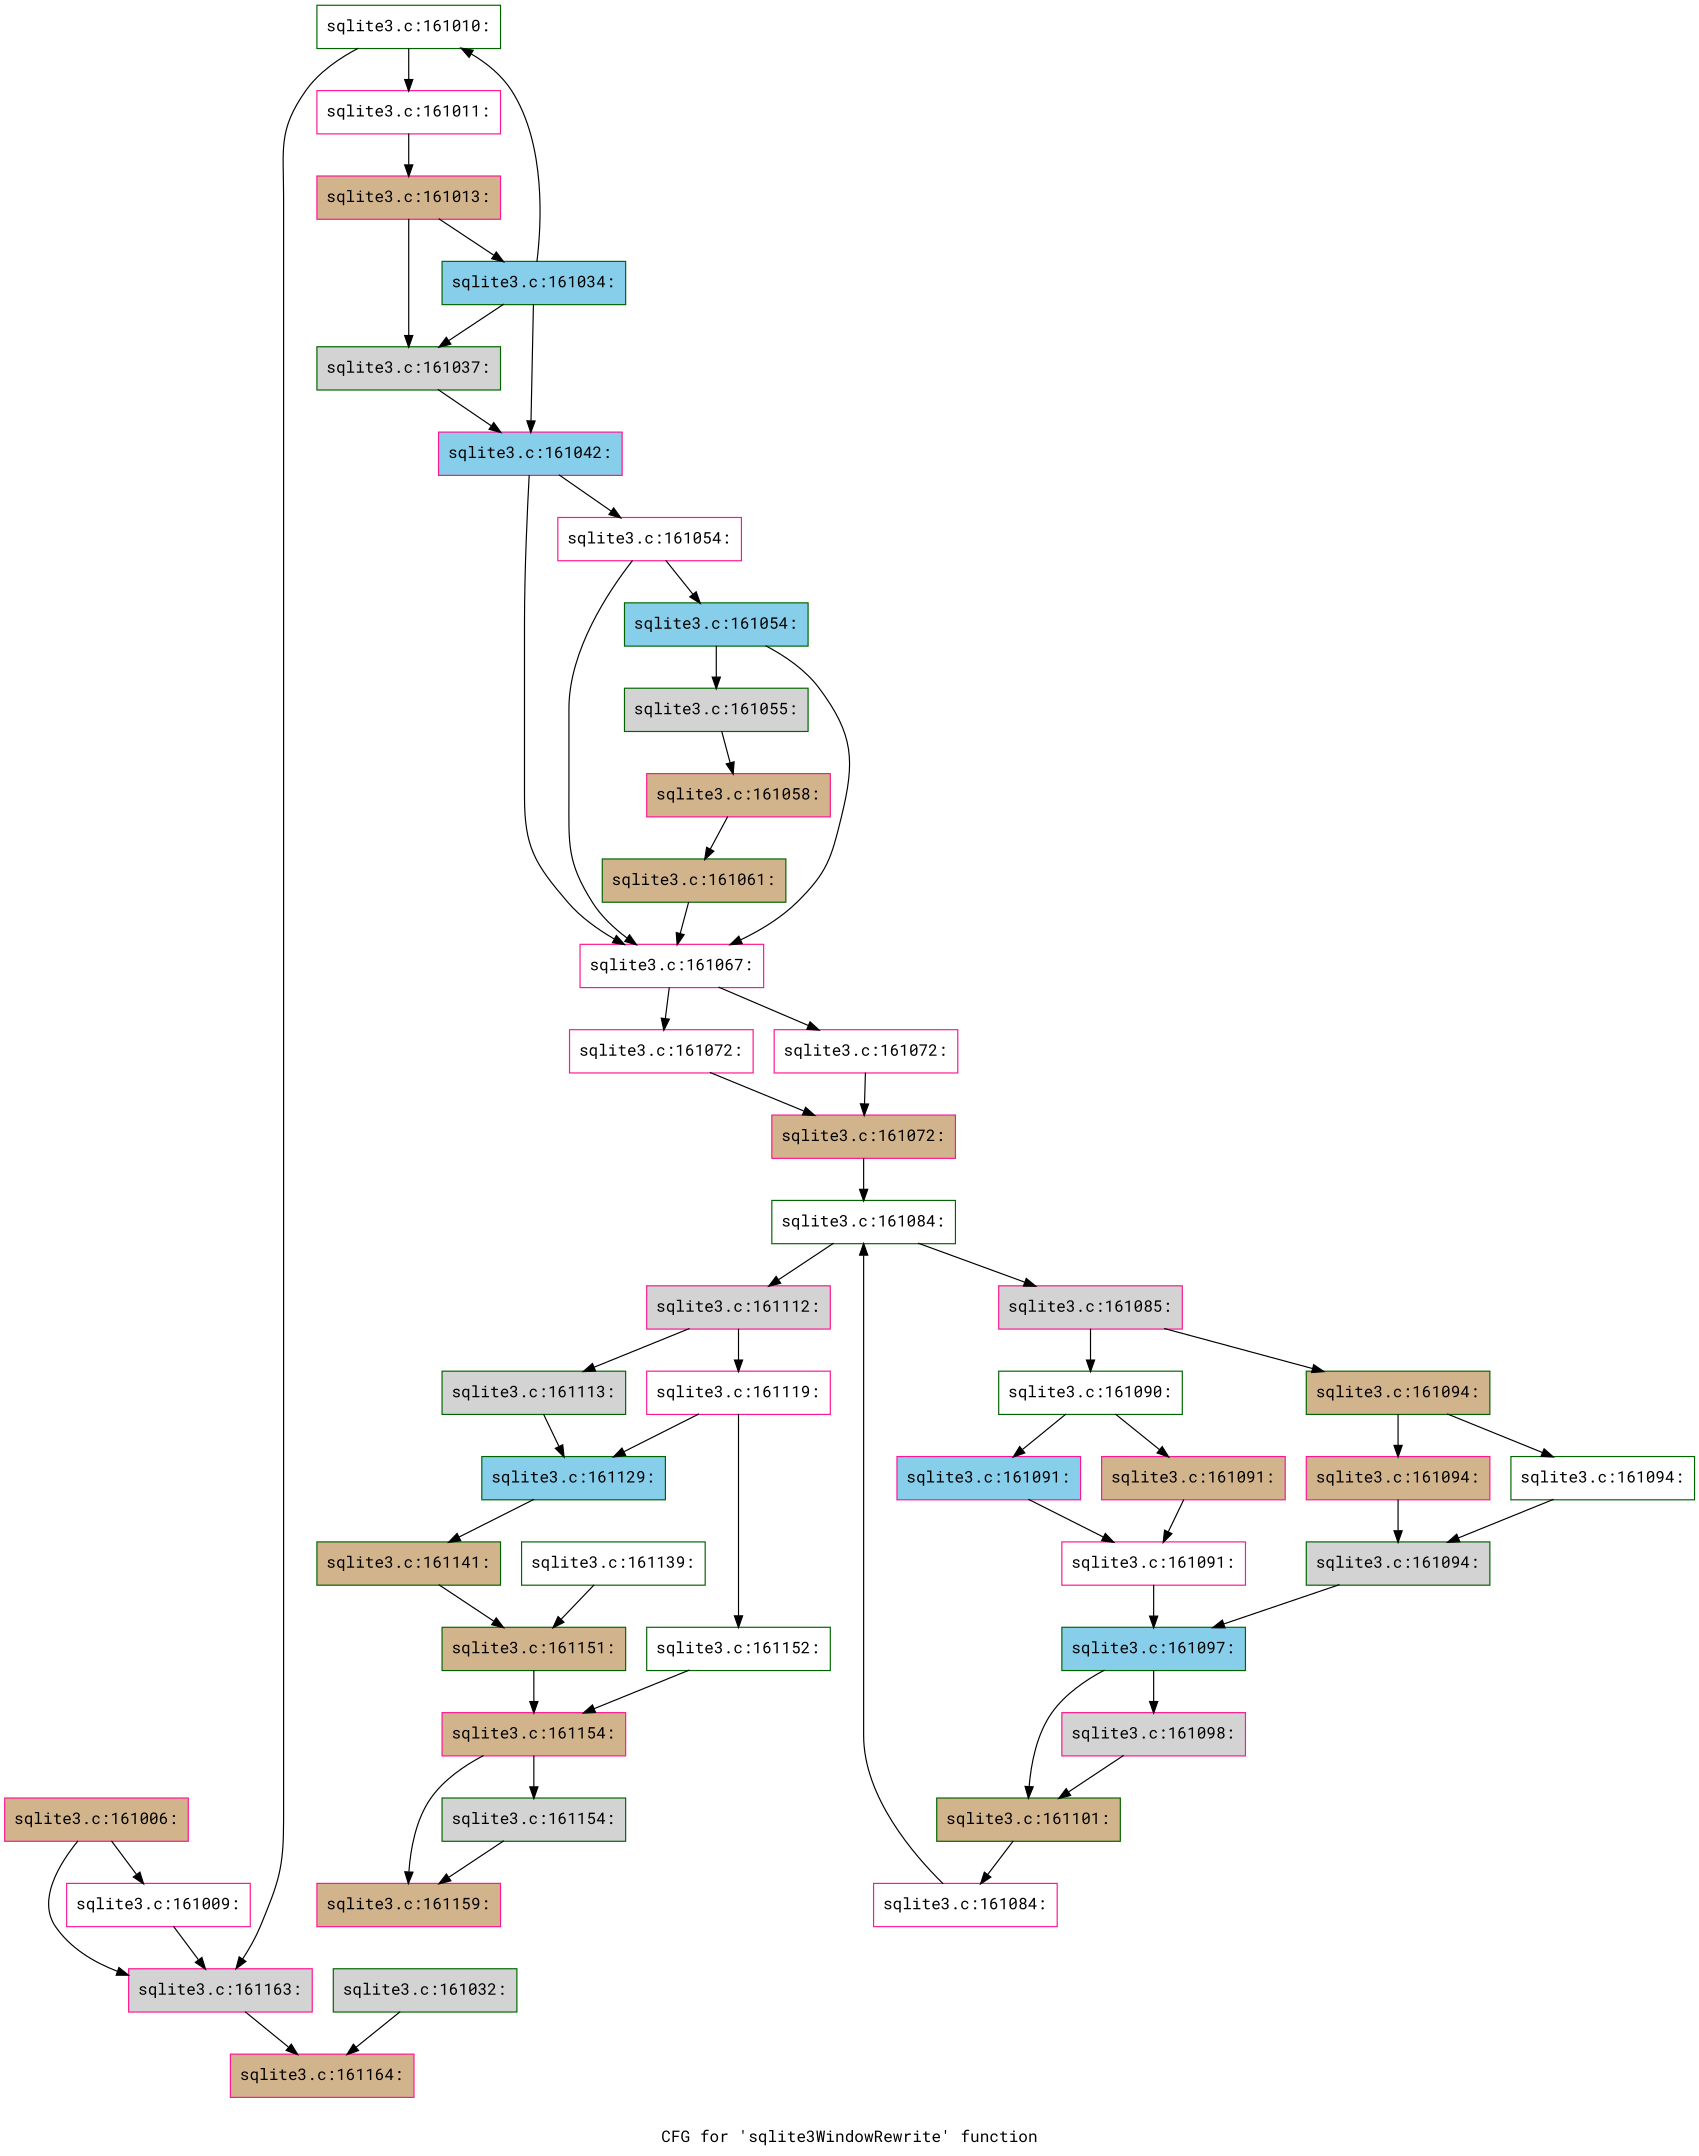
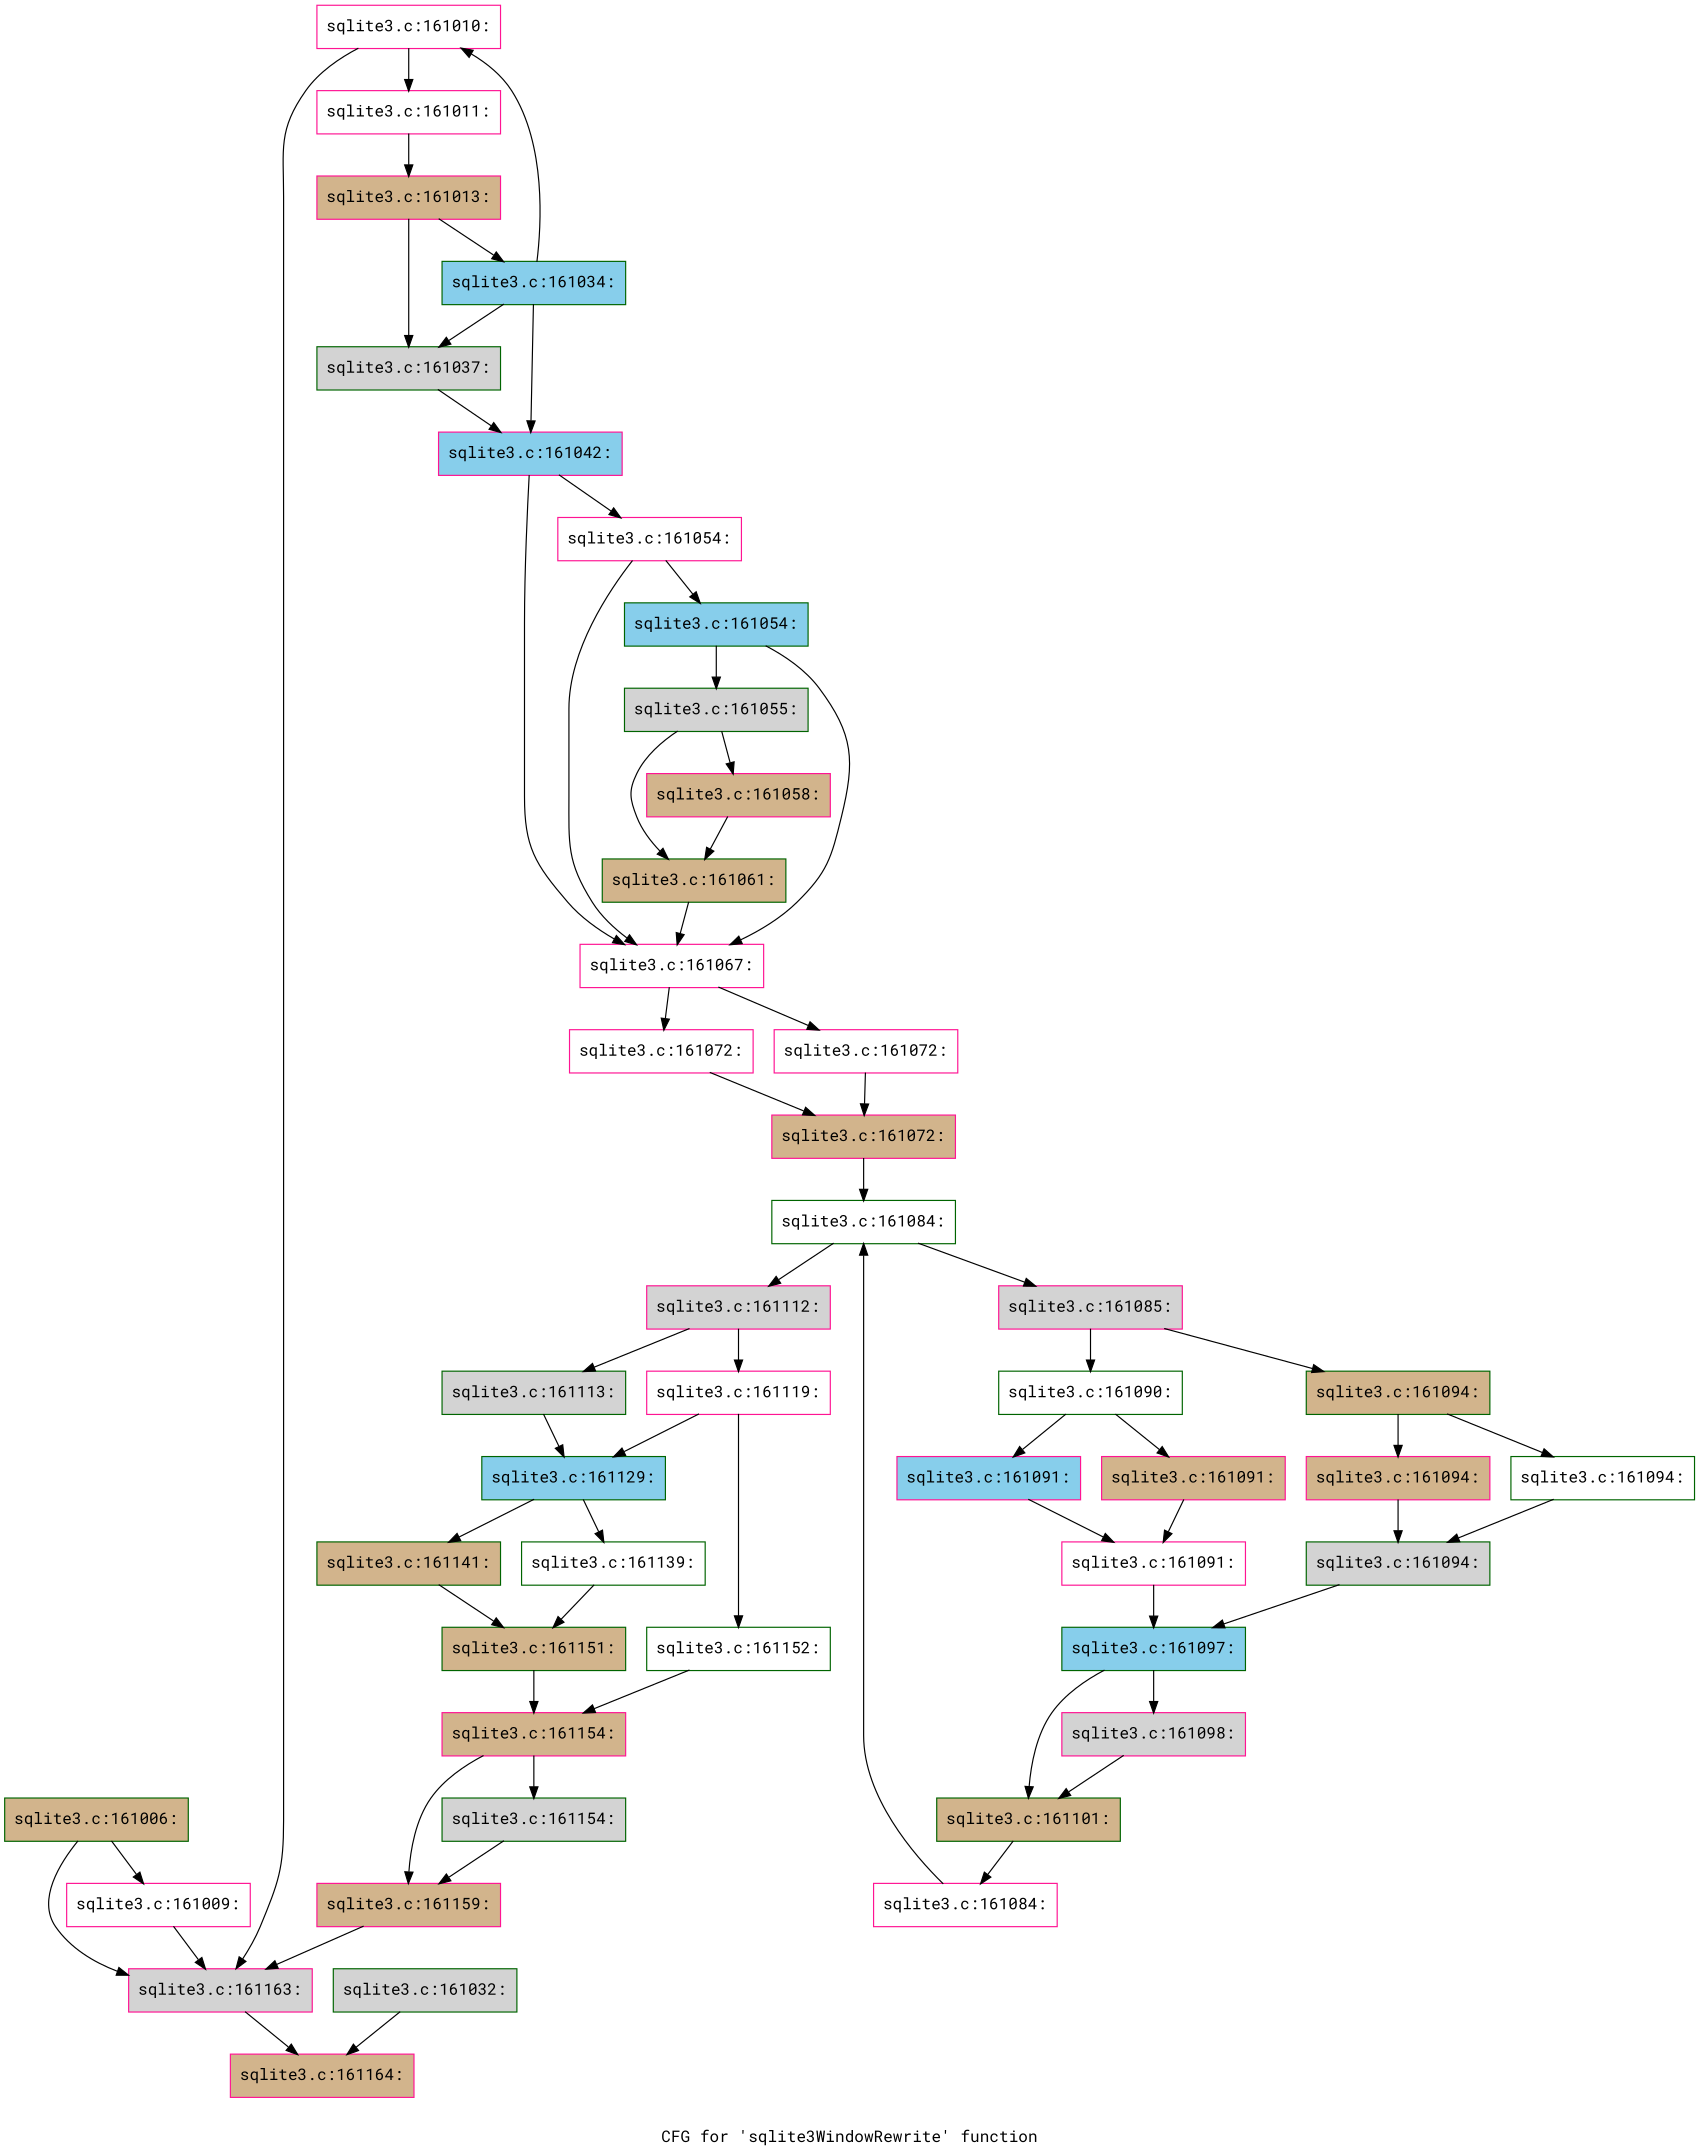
node "sqlite3.c:161010:": color darkgreen -> deeppink
edge "sqlite3.c:161055:" -> "sqlite3.c:161061:": added
edge "sqlite3.c:161129:" -> "sqlite3.c:161139:": added
node "sqlite3.c:161006:": color deeppink -> darkgreen
edge "sqlite3.c:161159:" -> "sqlite3.c:161163:": added
